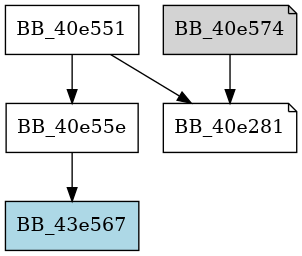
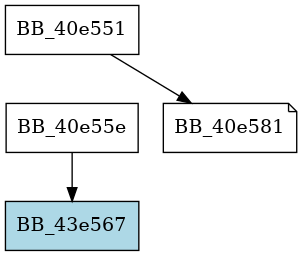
node "BB_40e574": removed
edge "BB_40e551" -> "BB_40e55e": removed
node "BB_40e281": label "BB_40e281" -> "BB_40e581"
